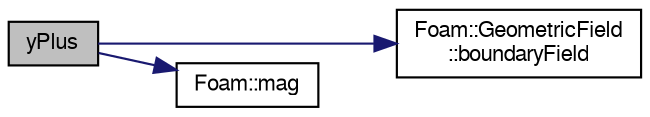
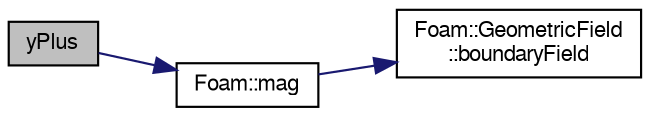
edge "yPlus" -> "Foam::GeometricField ::boundaryField": now "Foam::mag" -> "Foam::GeometricField ::boundaryField"
